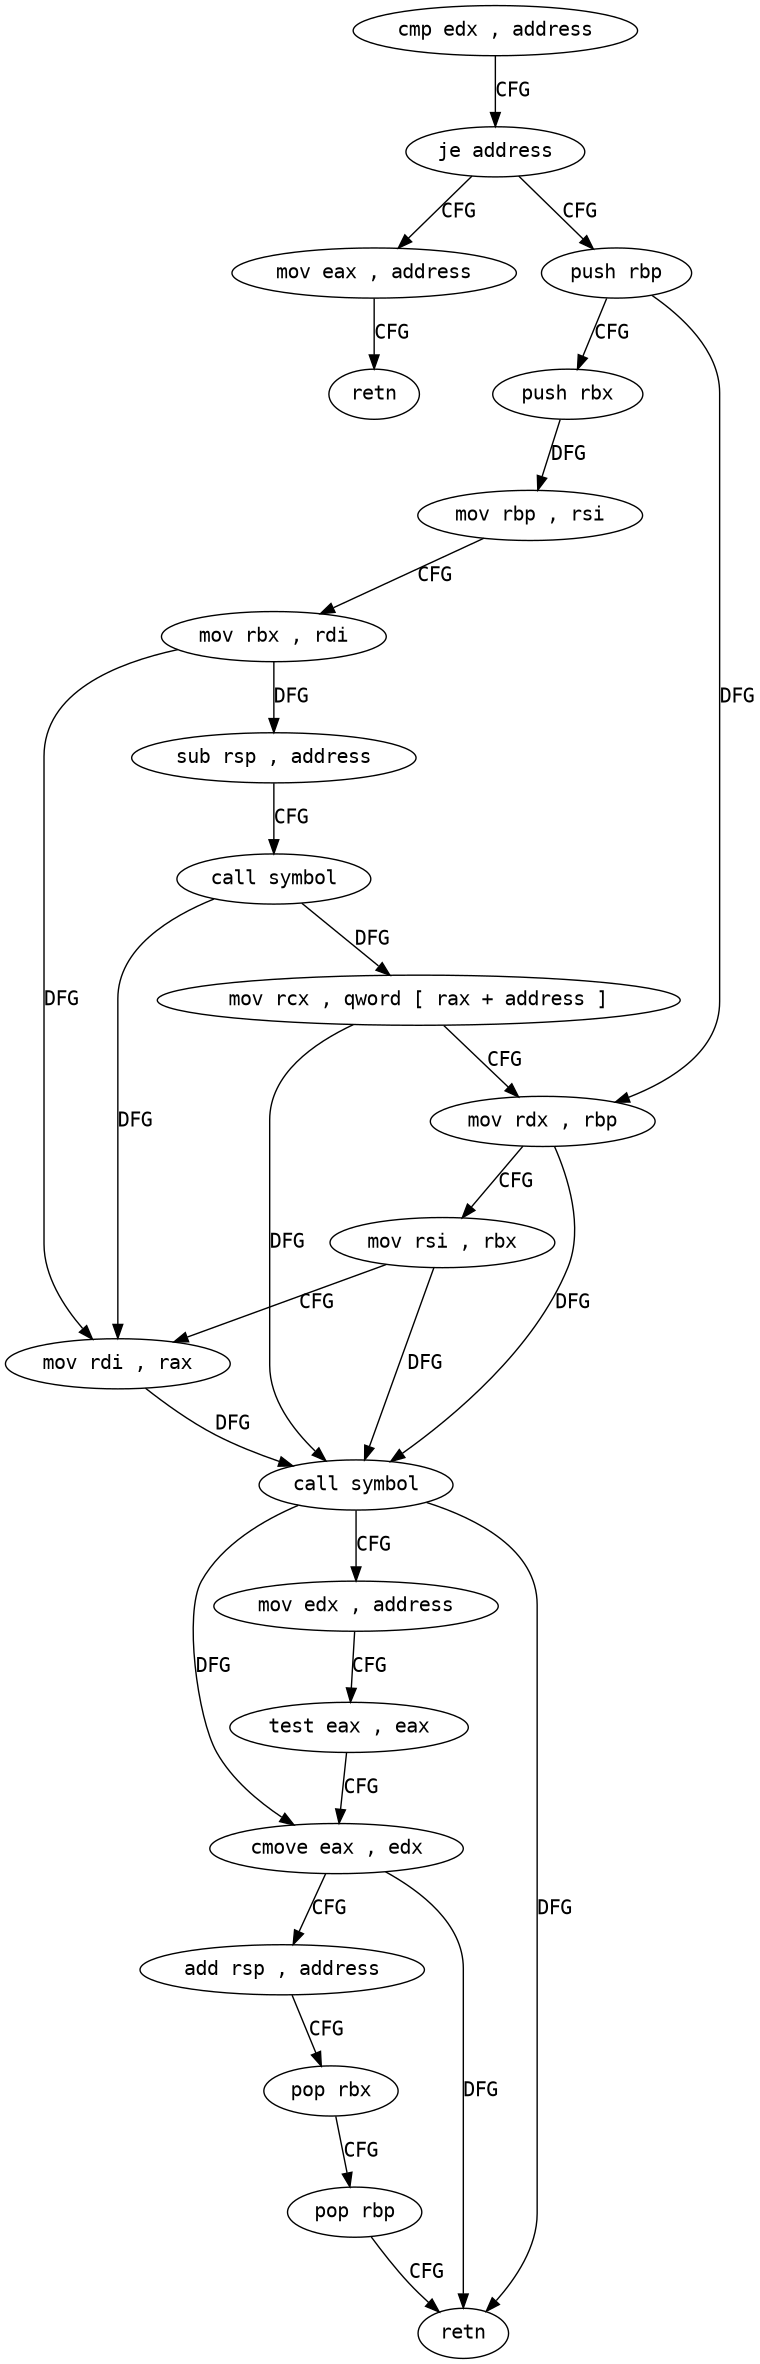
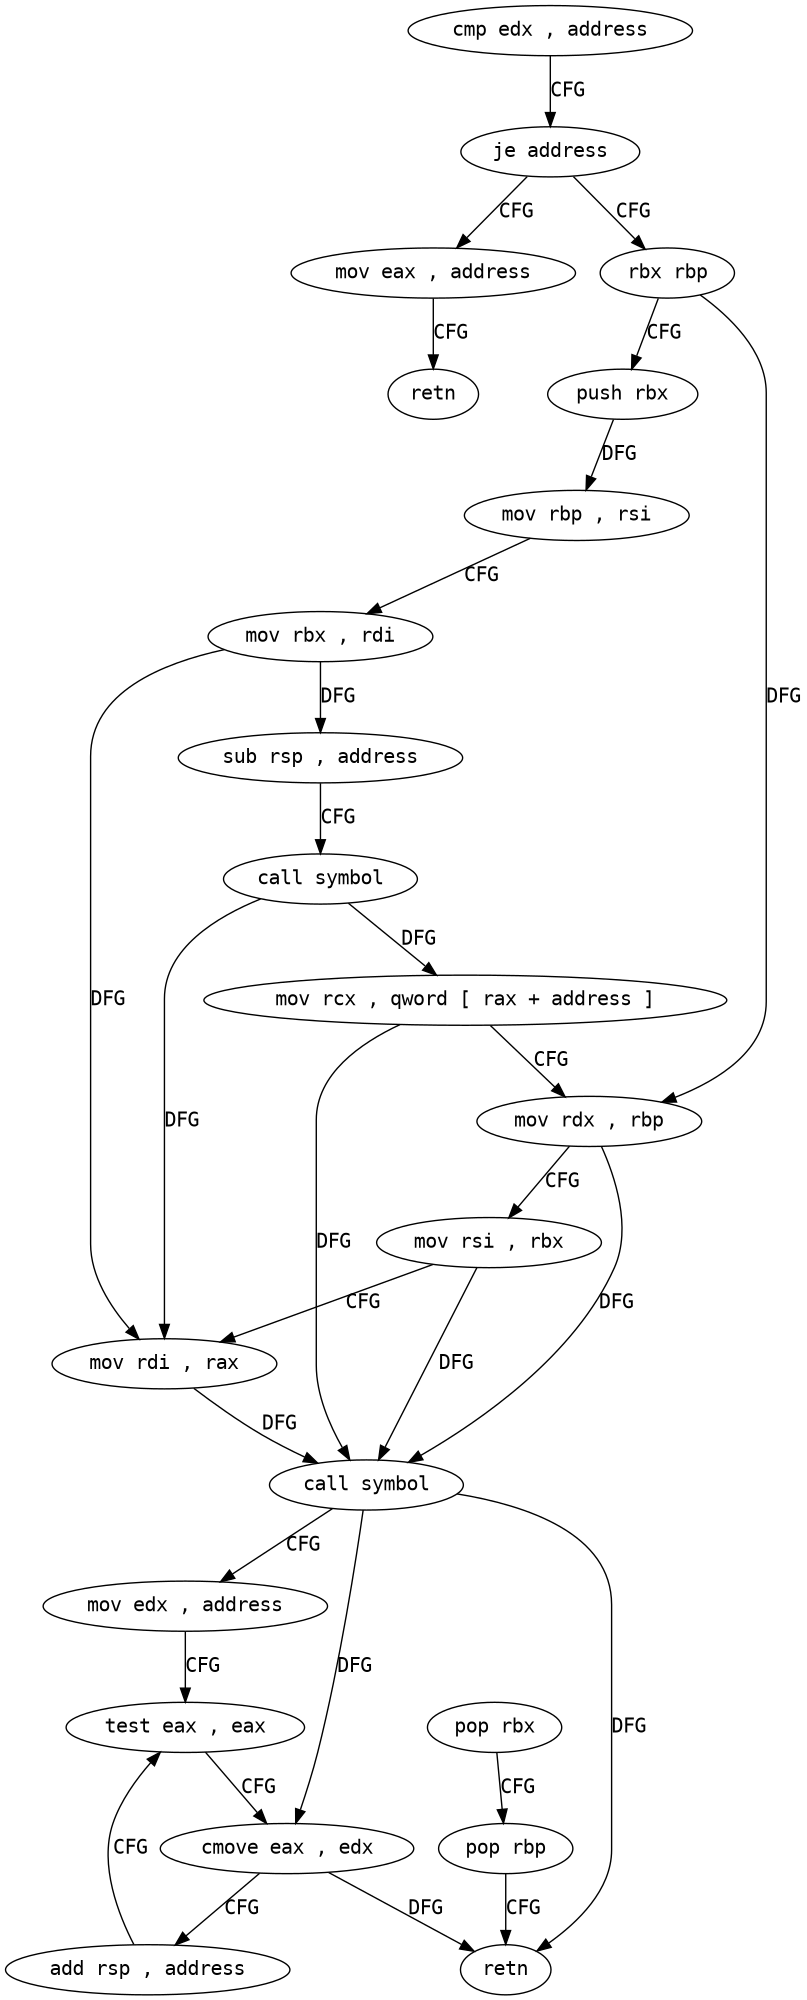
node "push rbp": label "push rbp" -> "rbx rbp"
edge "add rsp , address" -> "pop rbx": now "add rsp , address" -> "test eax , eax"
